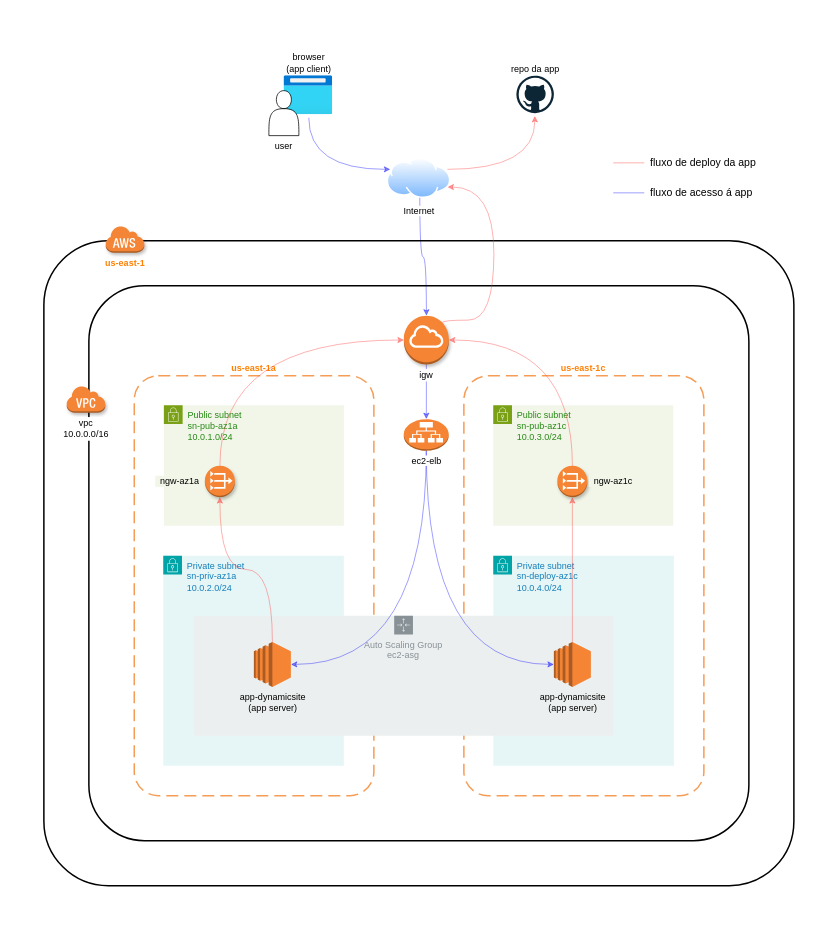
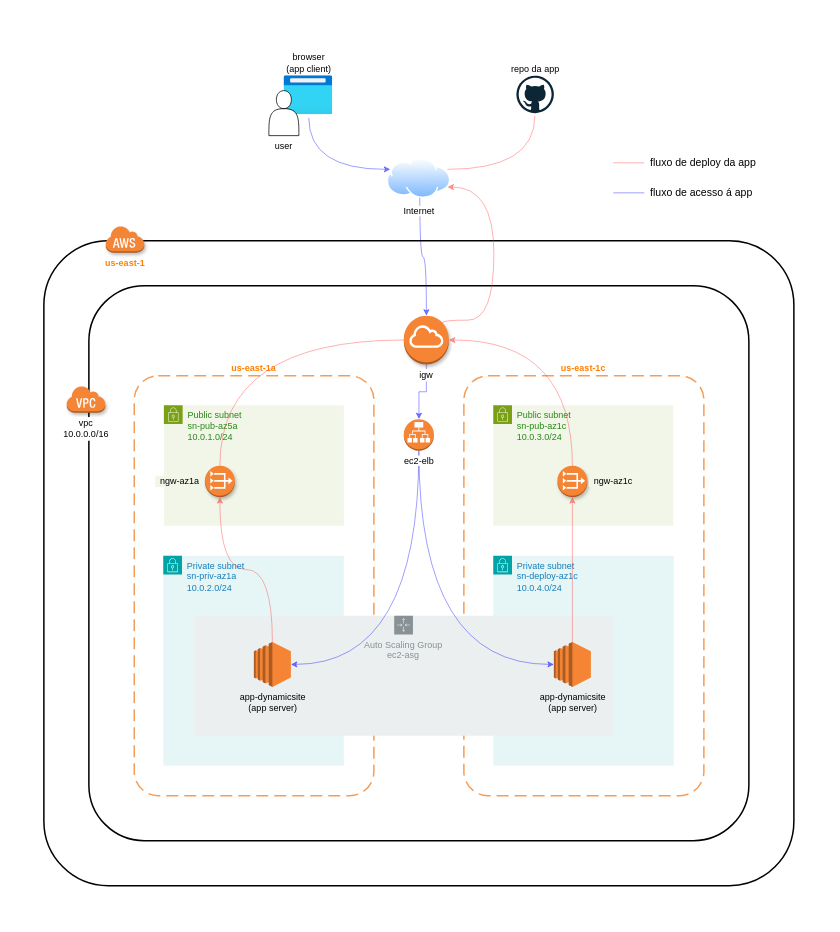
edge "Internet" -> "repo da app": arrowhead classic -> none
edge "ngw-az1a" -> "igw": arrowhead classic -> none
node "Public subnet sn-pub-az1a 10.0.1.0/24": label "Public subnet sn-pub-az1a 10.0.1.0/24" -> "Public subnet sn-pub-az5a 10.0.1.0/24"
node "ec2-elb": size 45x32 -> 30x32
